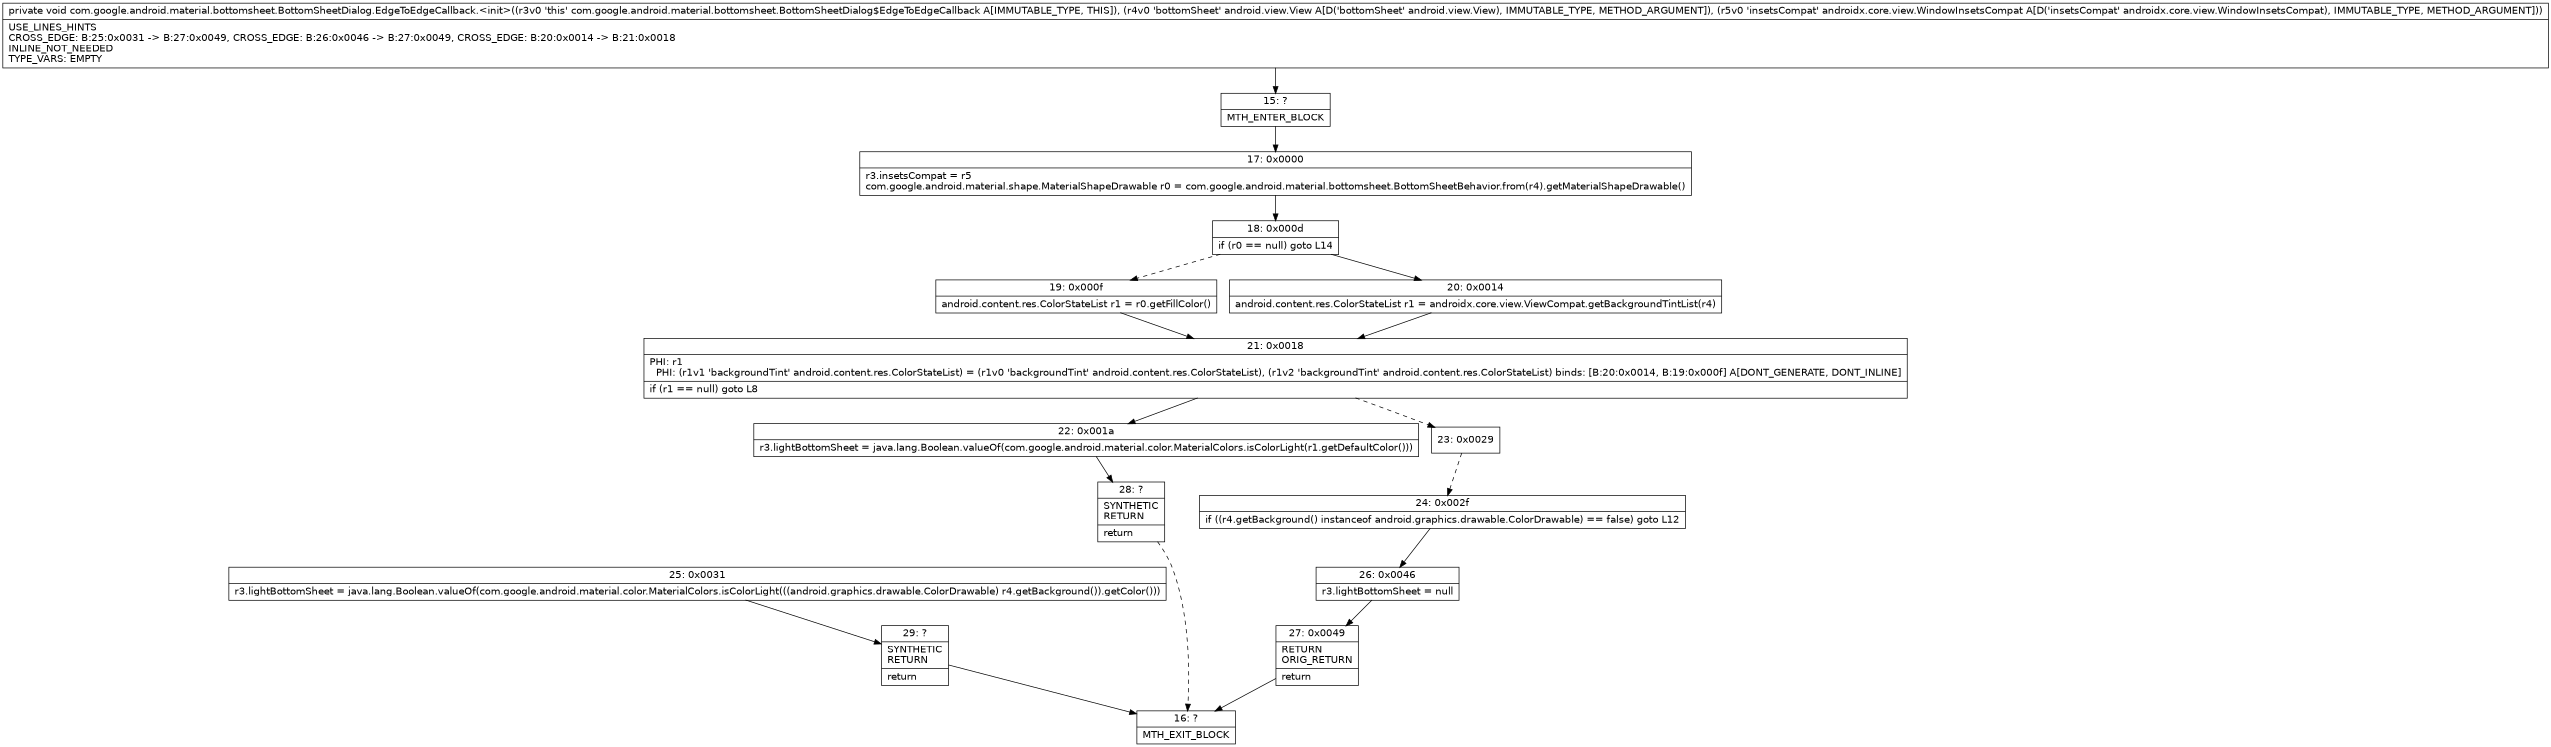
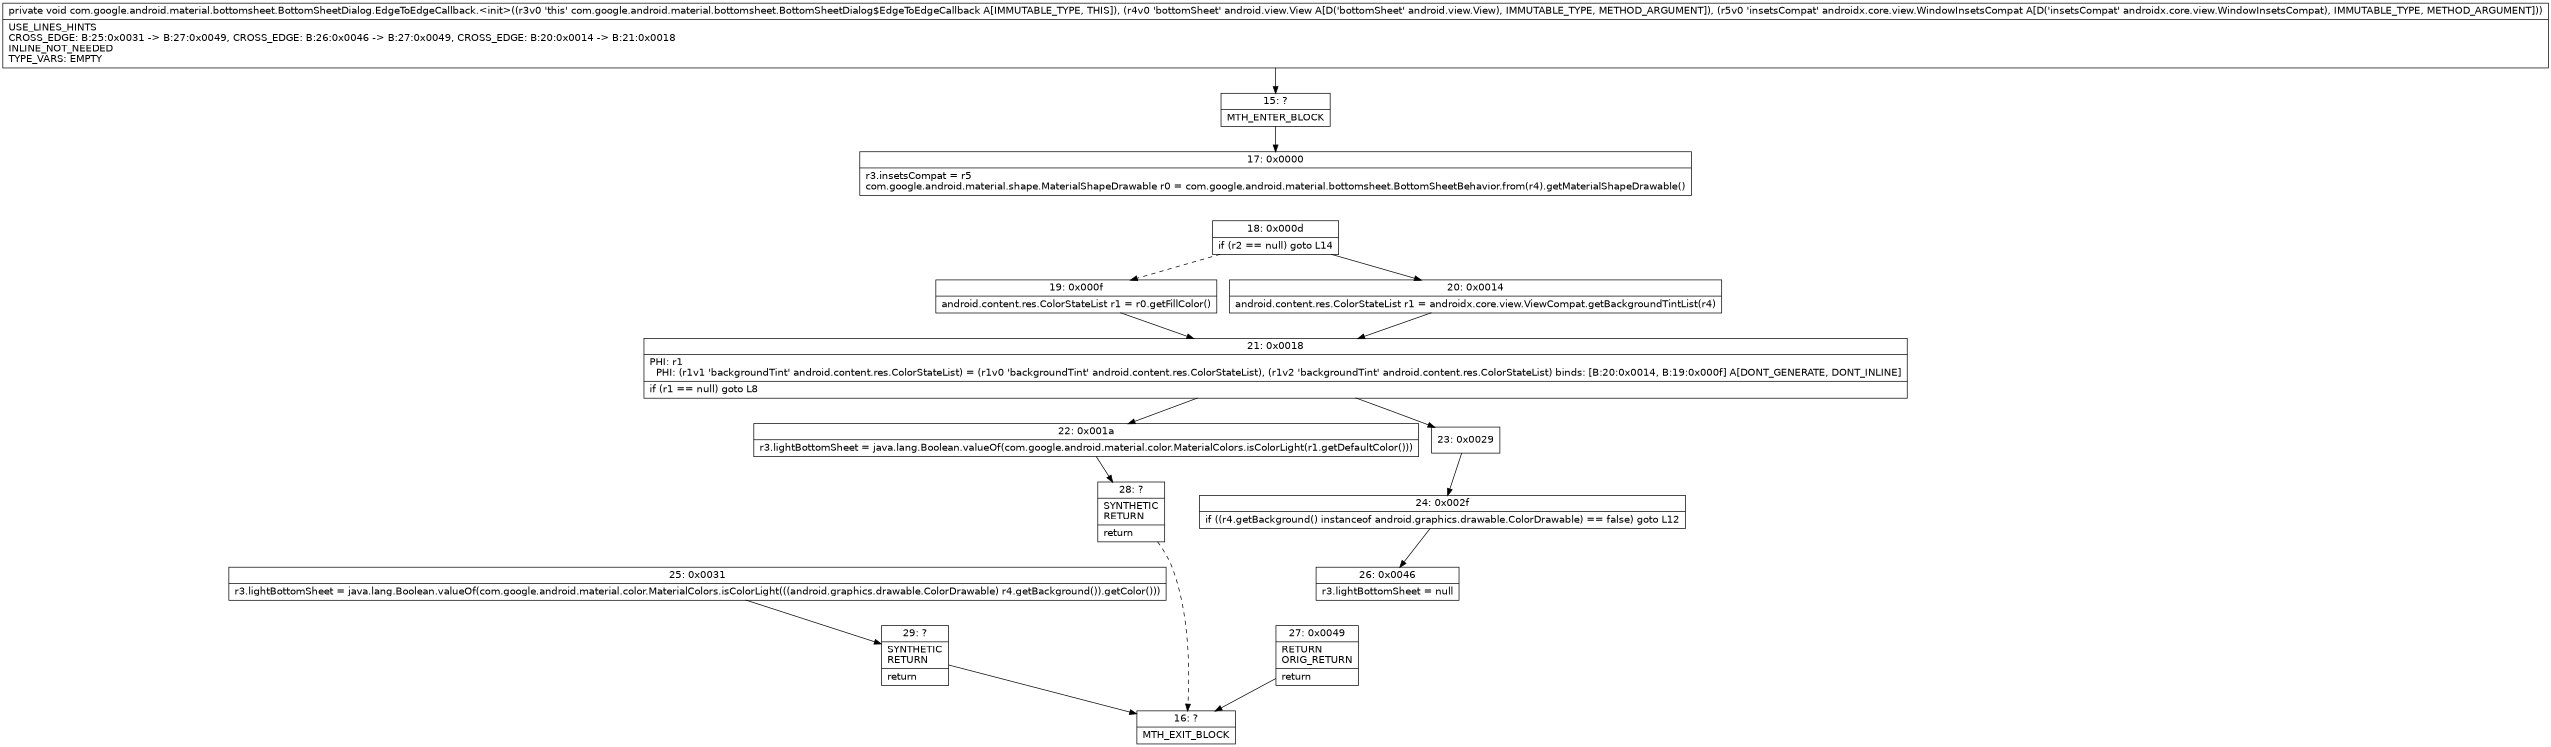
edge "17: 0x0000" -> "18: 0x000d": removed
node "18: 0x000d": text "if (r0 == null) goto L14" -> "if (r2 == null) goto L14"
edge "21: 0x0018" -> "23: 0x0029": style dashed -> solid
edge "23: 0x0029" -> "24: 0x002f": style dashed -> solid
edge "26: 0x0046" -> "27: 0x0049": removed
